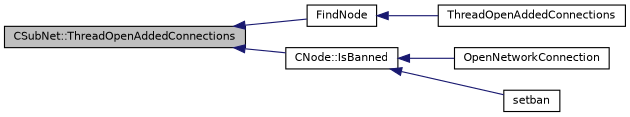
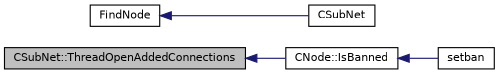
node "ThreadOpenAddedConnections": label "ThreadOpenAddedConnections" -> "CSubNet"
edge "FindNode" -> "CSubNet::ThreadOpenAddedConnections": removed
node "OpenNetworkConnection": removed
